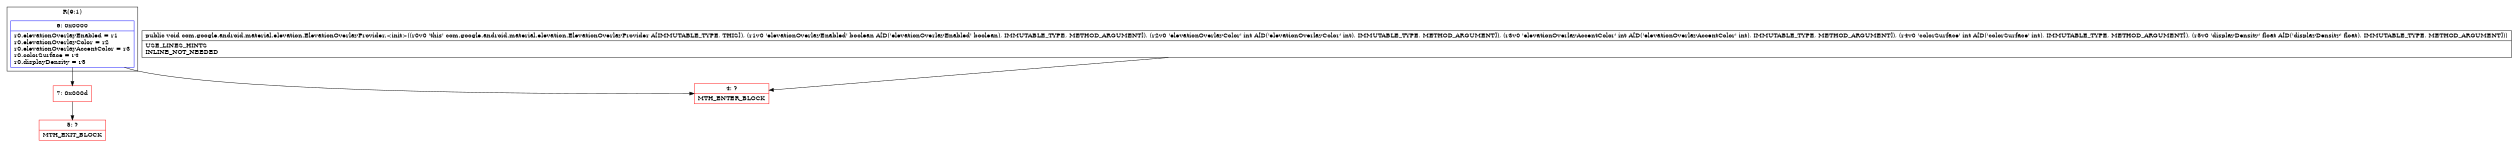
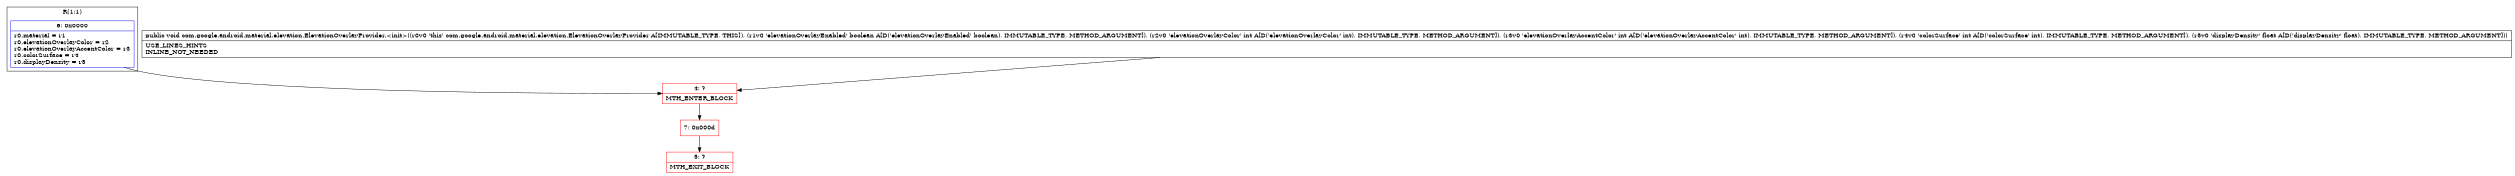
cluster "R(9:1)": label "R(9:1)" -> "R(1:1)"
node "6: 0x0000": text "r0.elevationOverlayEnabled = r1" -> "r0.material = r1"
edge "6: 0x0000" -> "7: 0x000d": now "4: ?" -> "7: 0x000d"
